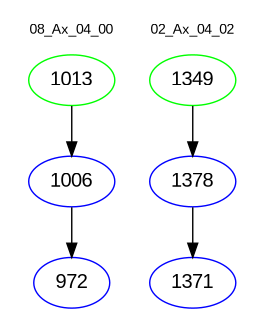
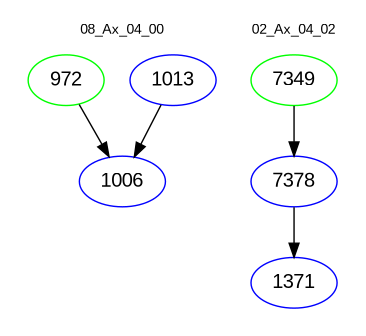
node "1013": color green -> blue
node "1349": label "1349" -> "7349"
node "1378": label "1378" -> "7378"
edge "1006" -> "972": reversed
node "972": color blue -> green
